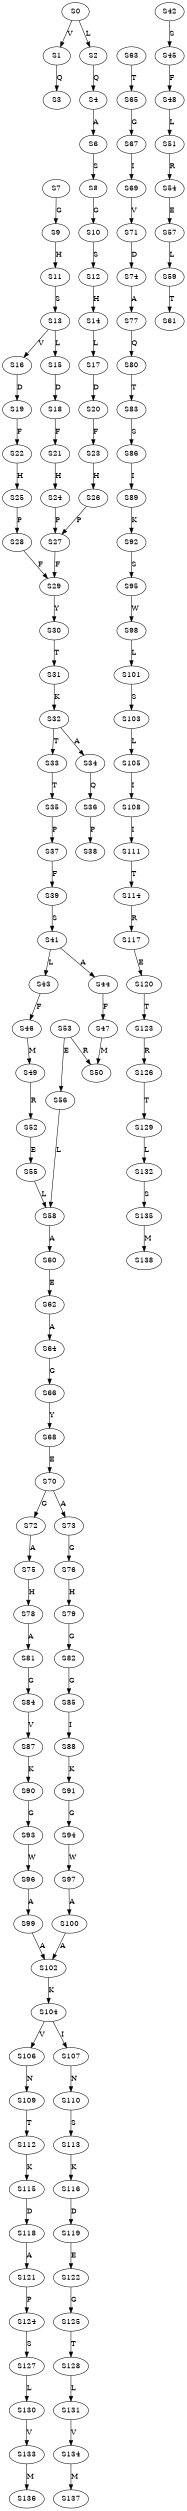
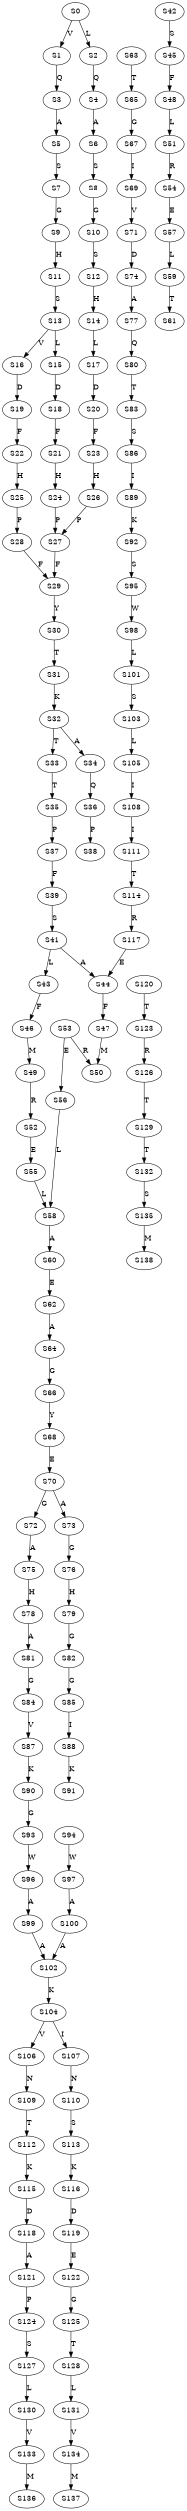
node "S5": added
edge "S117" -> "S120": now "S117" -> "S44"
edge "S129" -> "S132": label "L" -> "T"
edge "S91" -> "S94": removed, label "G"
